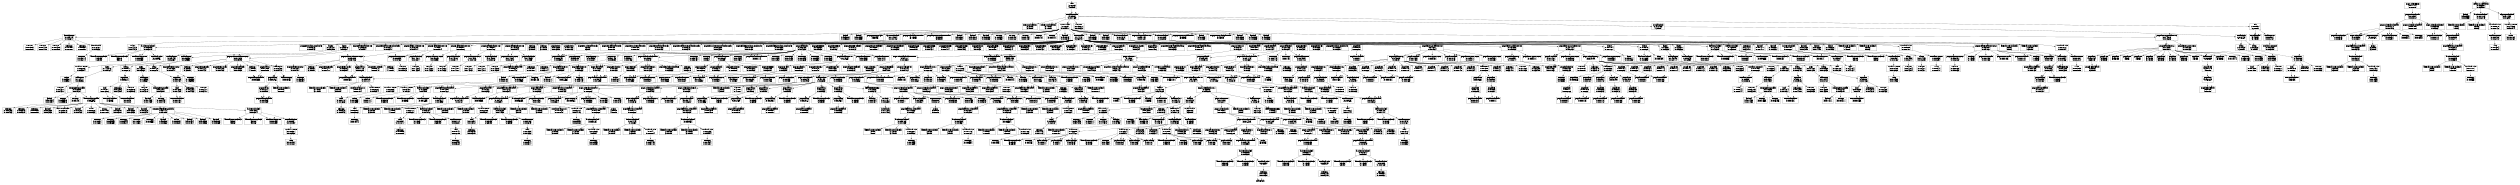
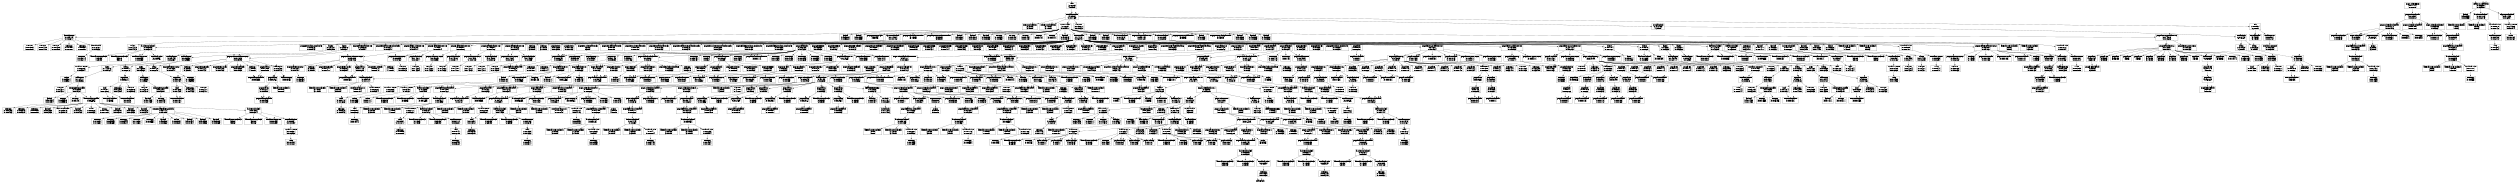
node "png_read_rows": added
